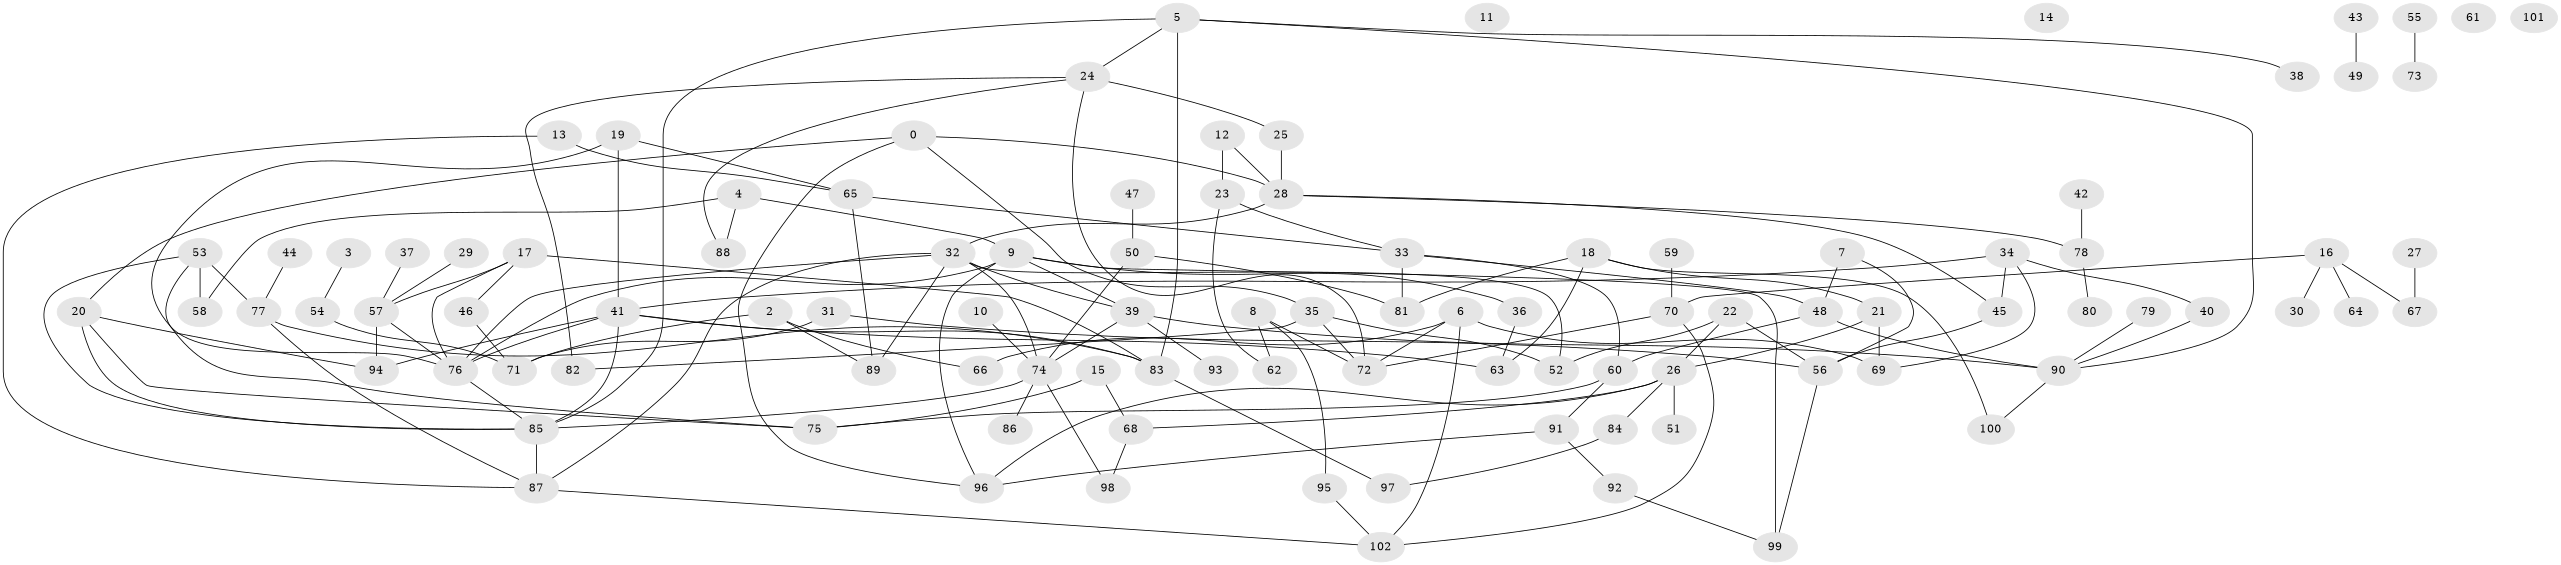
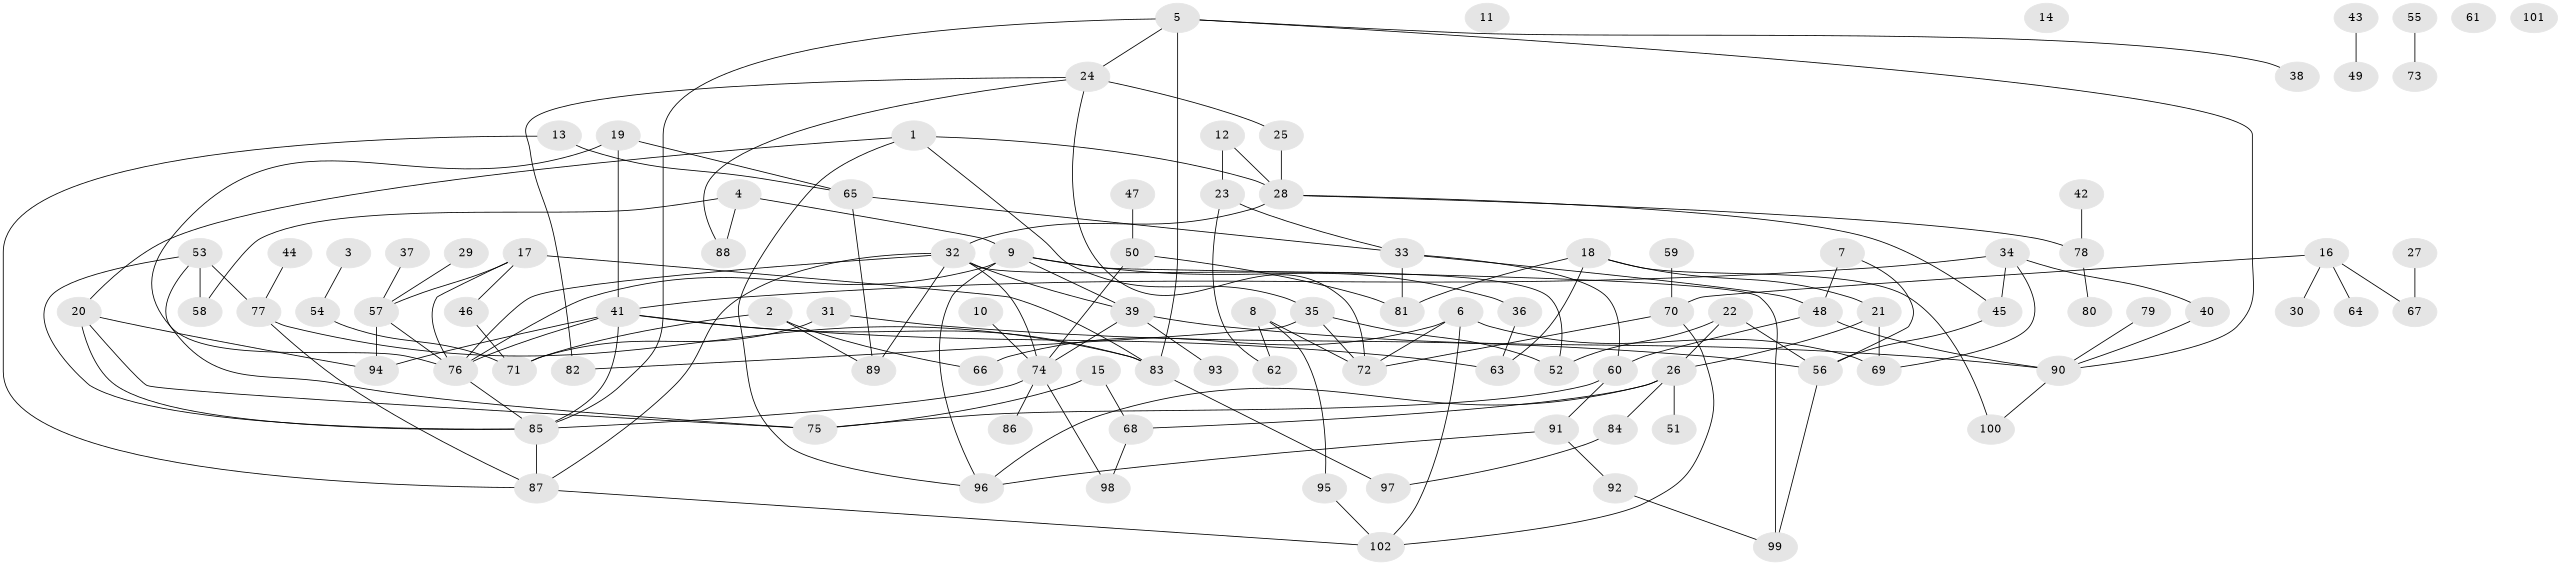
node "0": label "0" -> "1"
